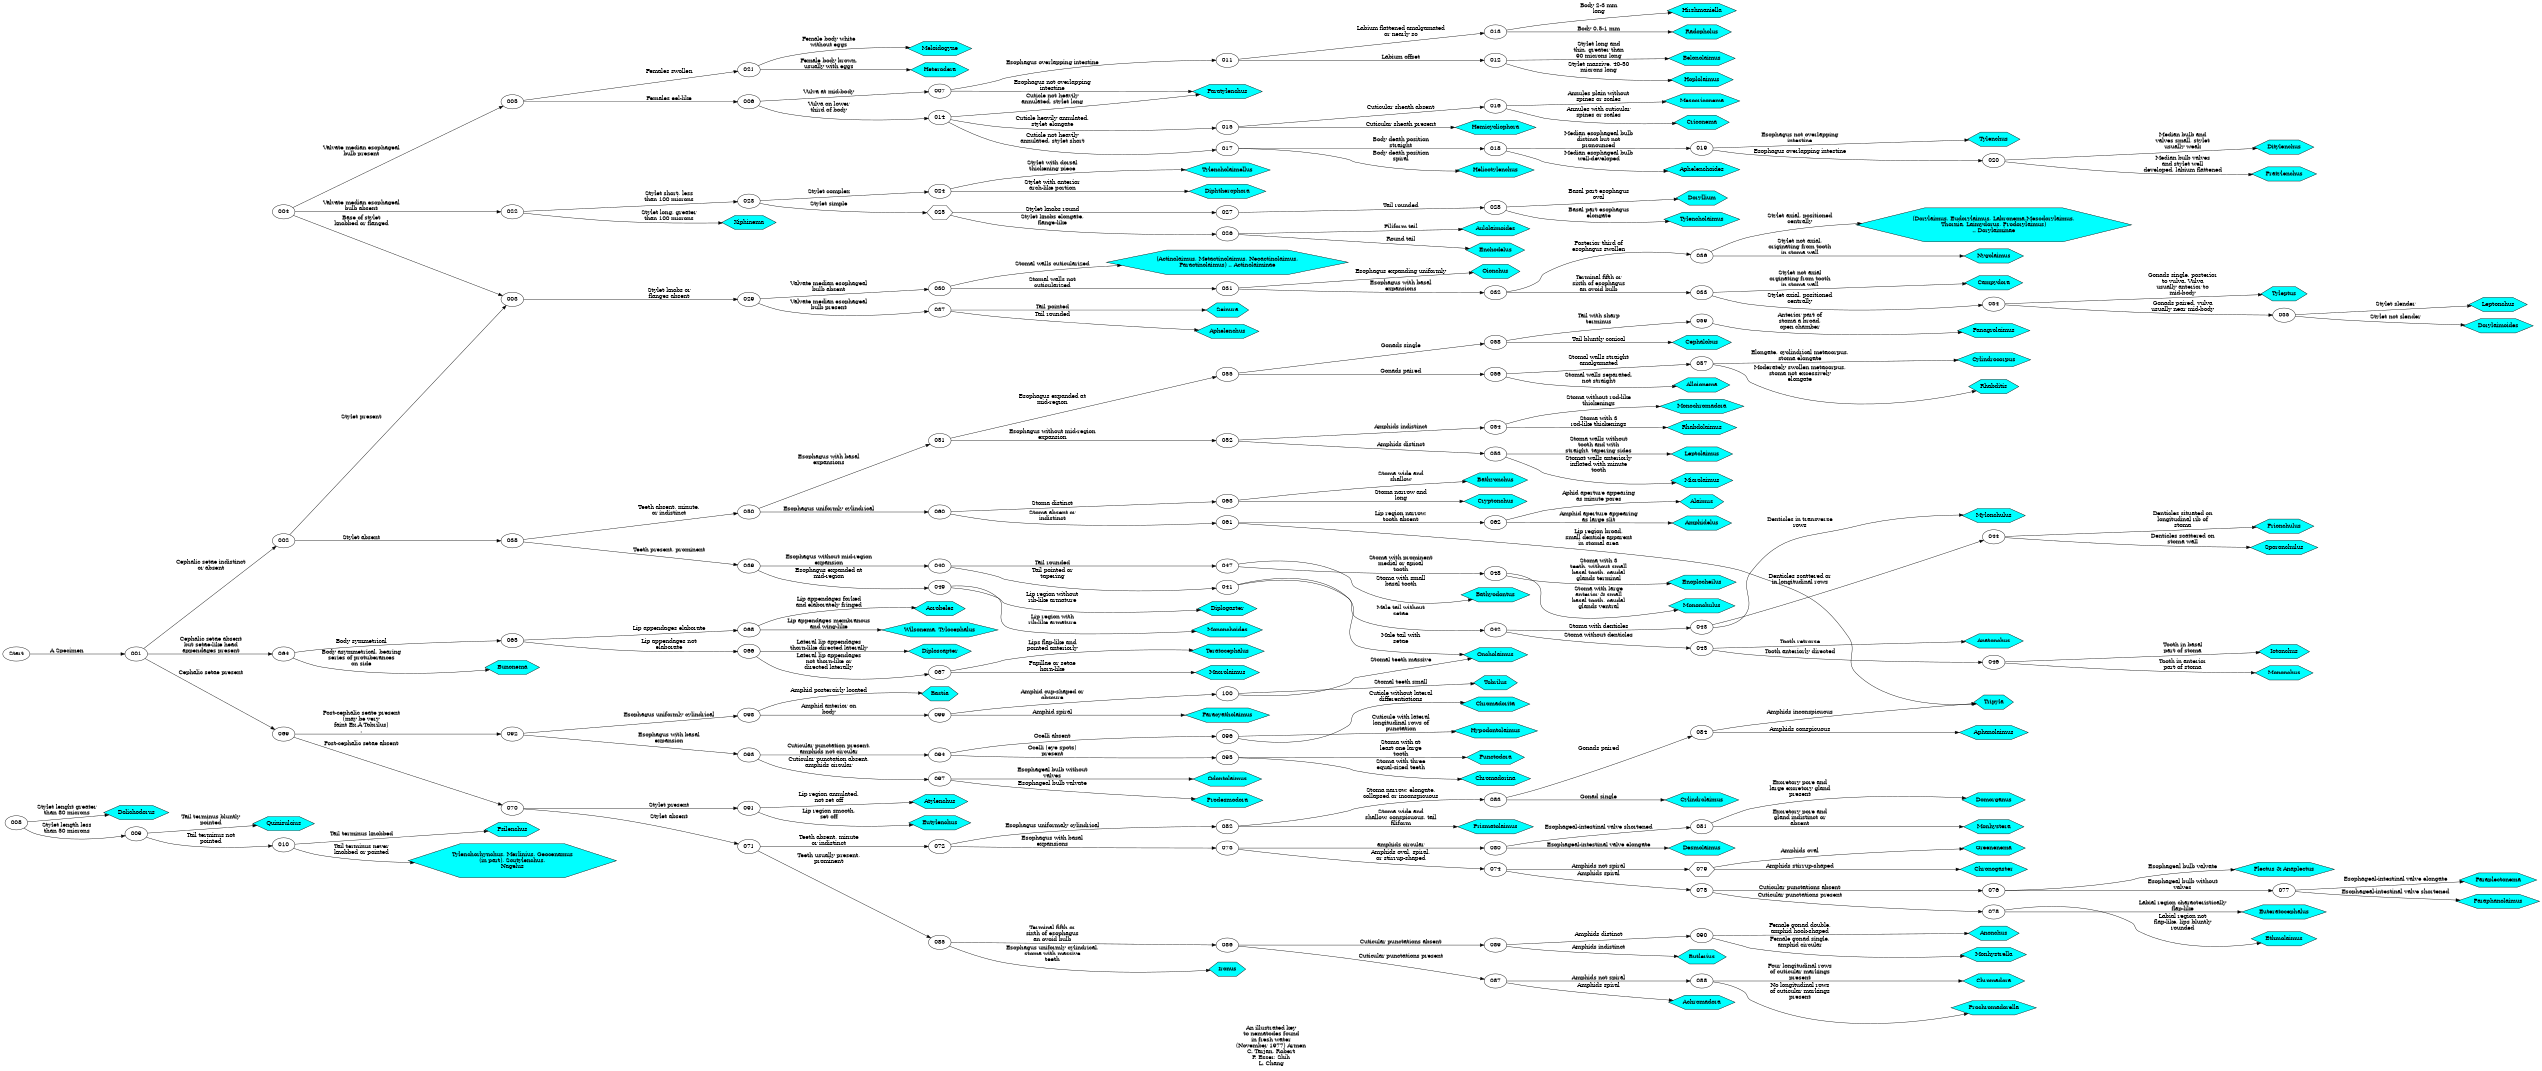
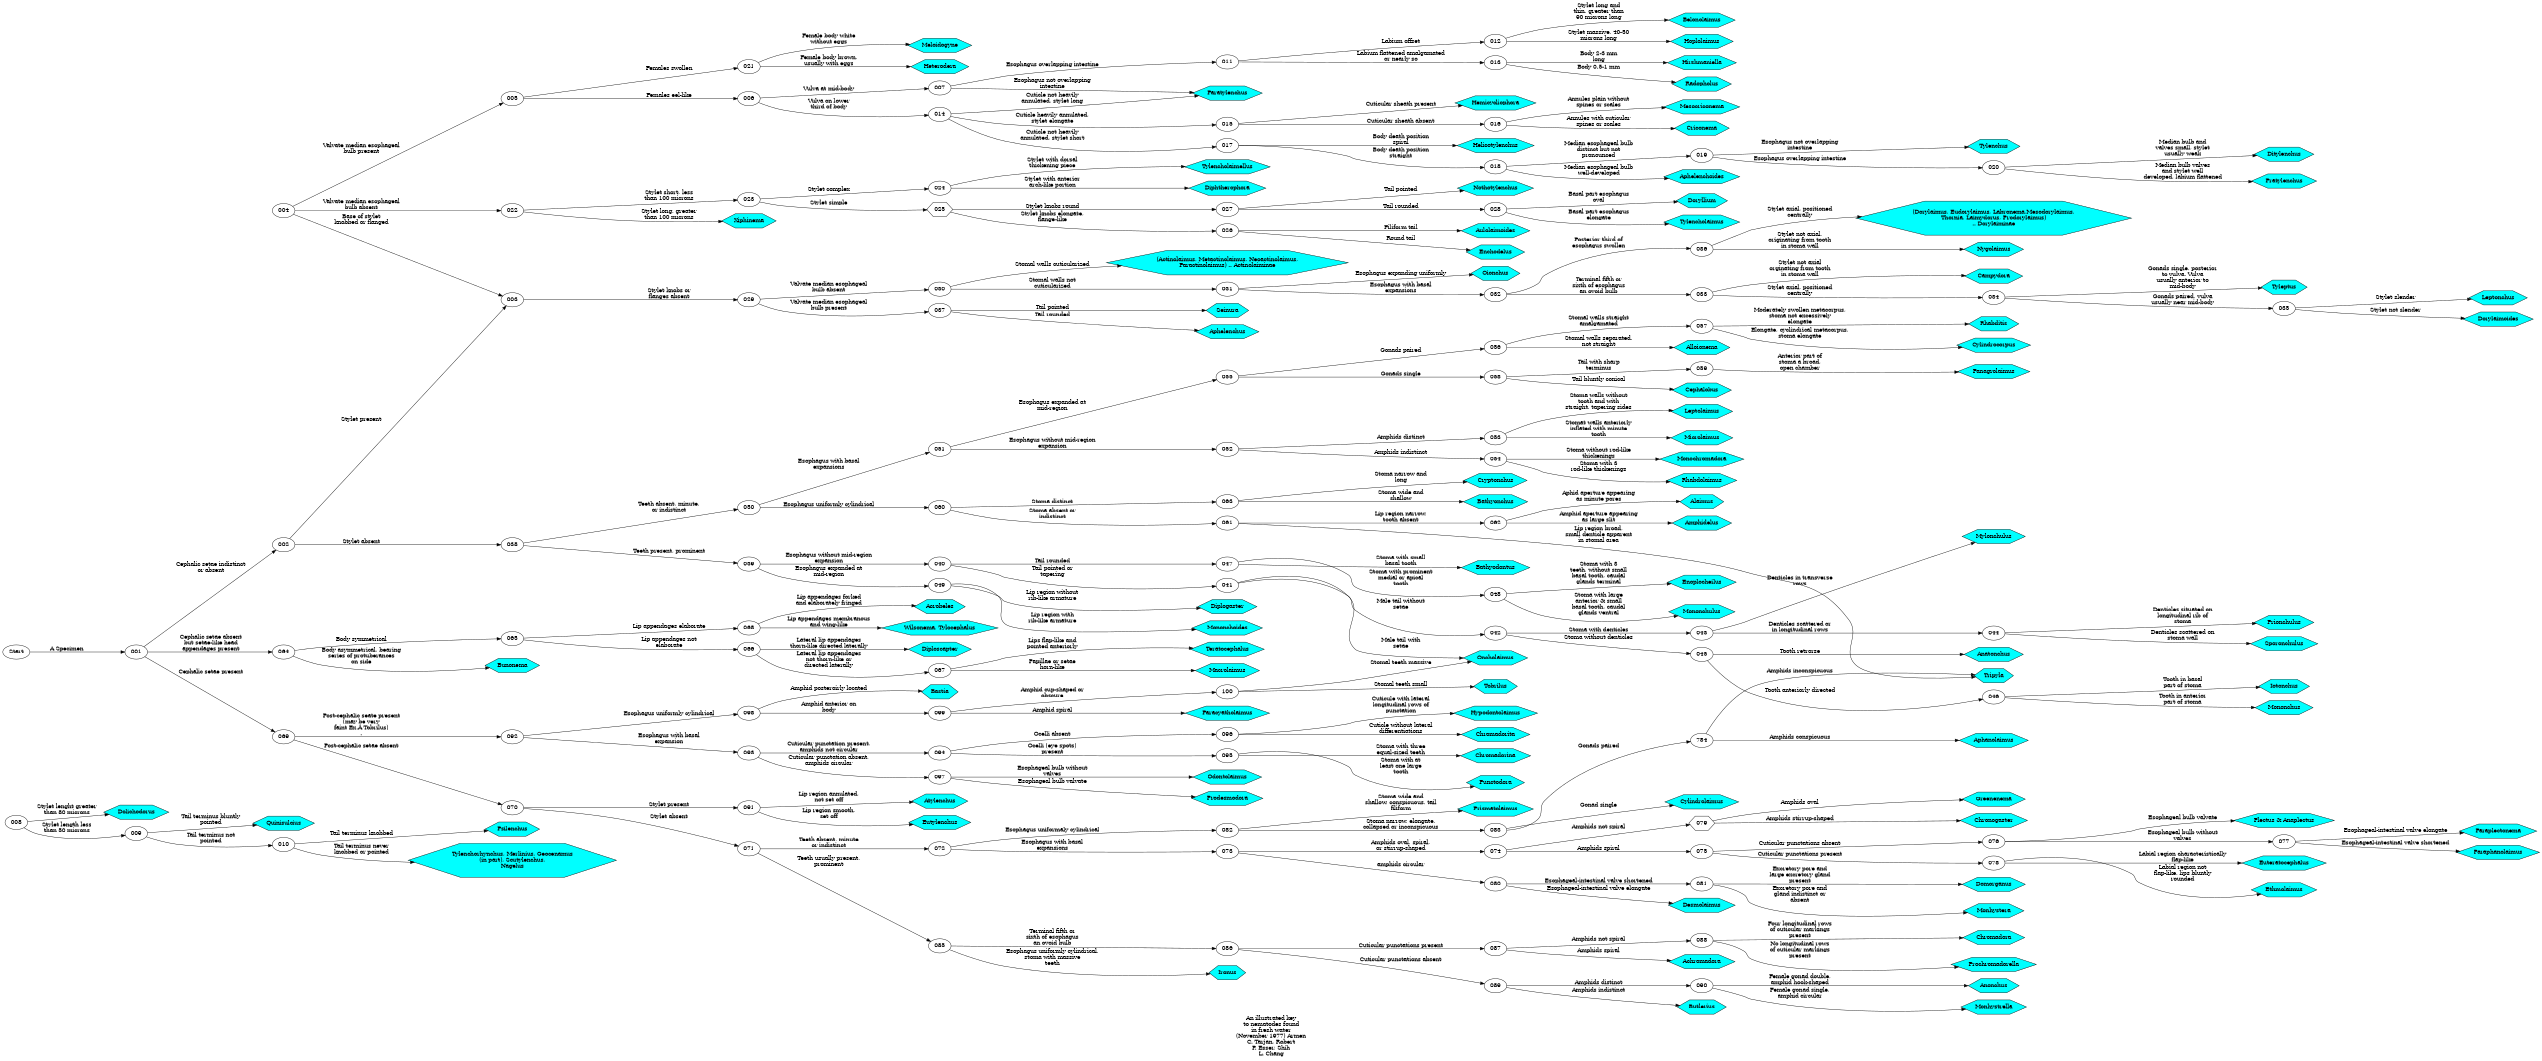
node "Nothotylenchus": added
node "084": label "084" -> "784"
